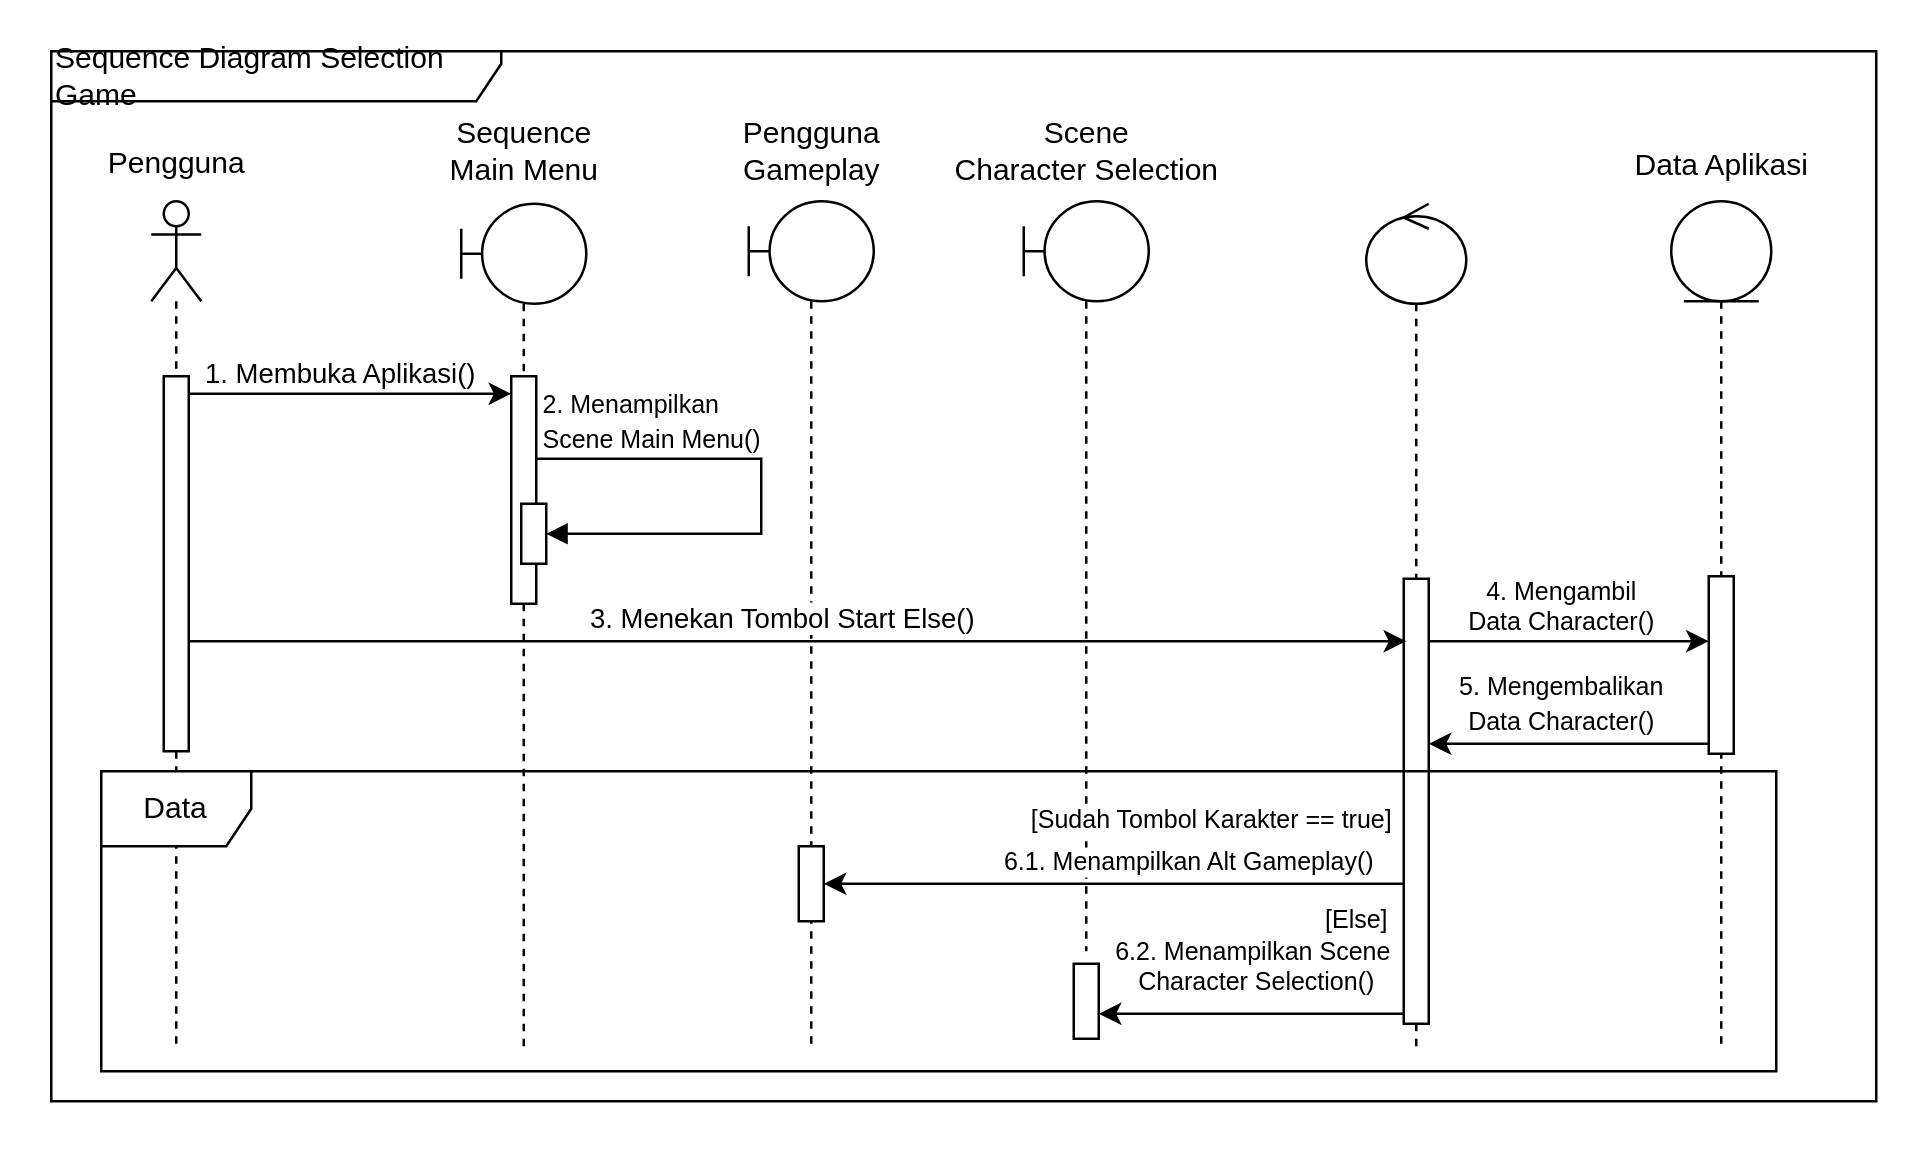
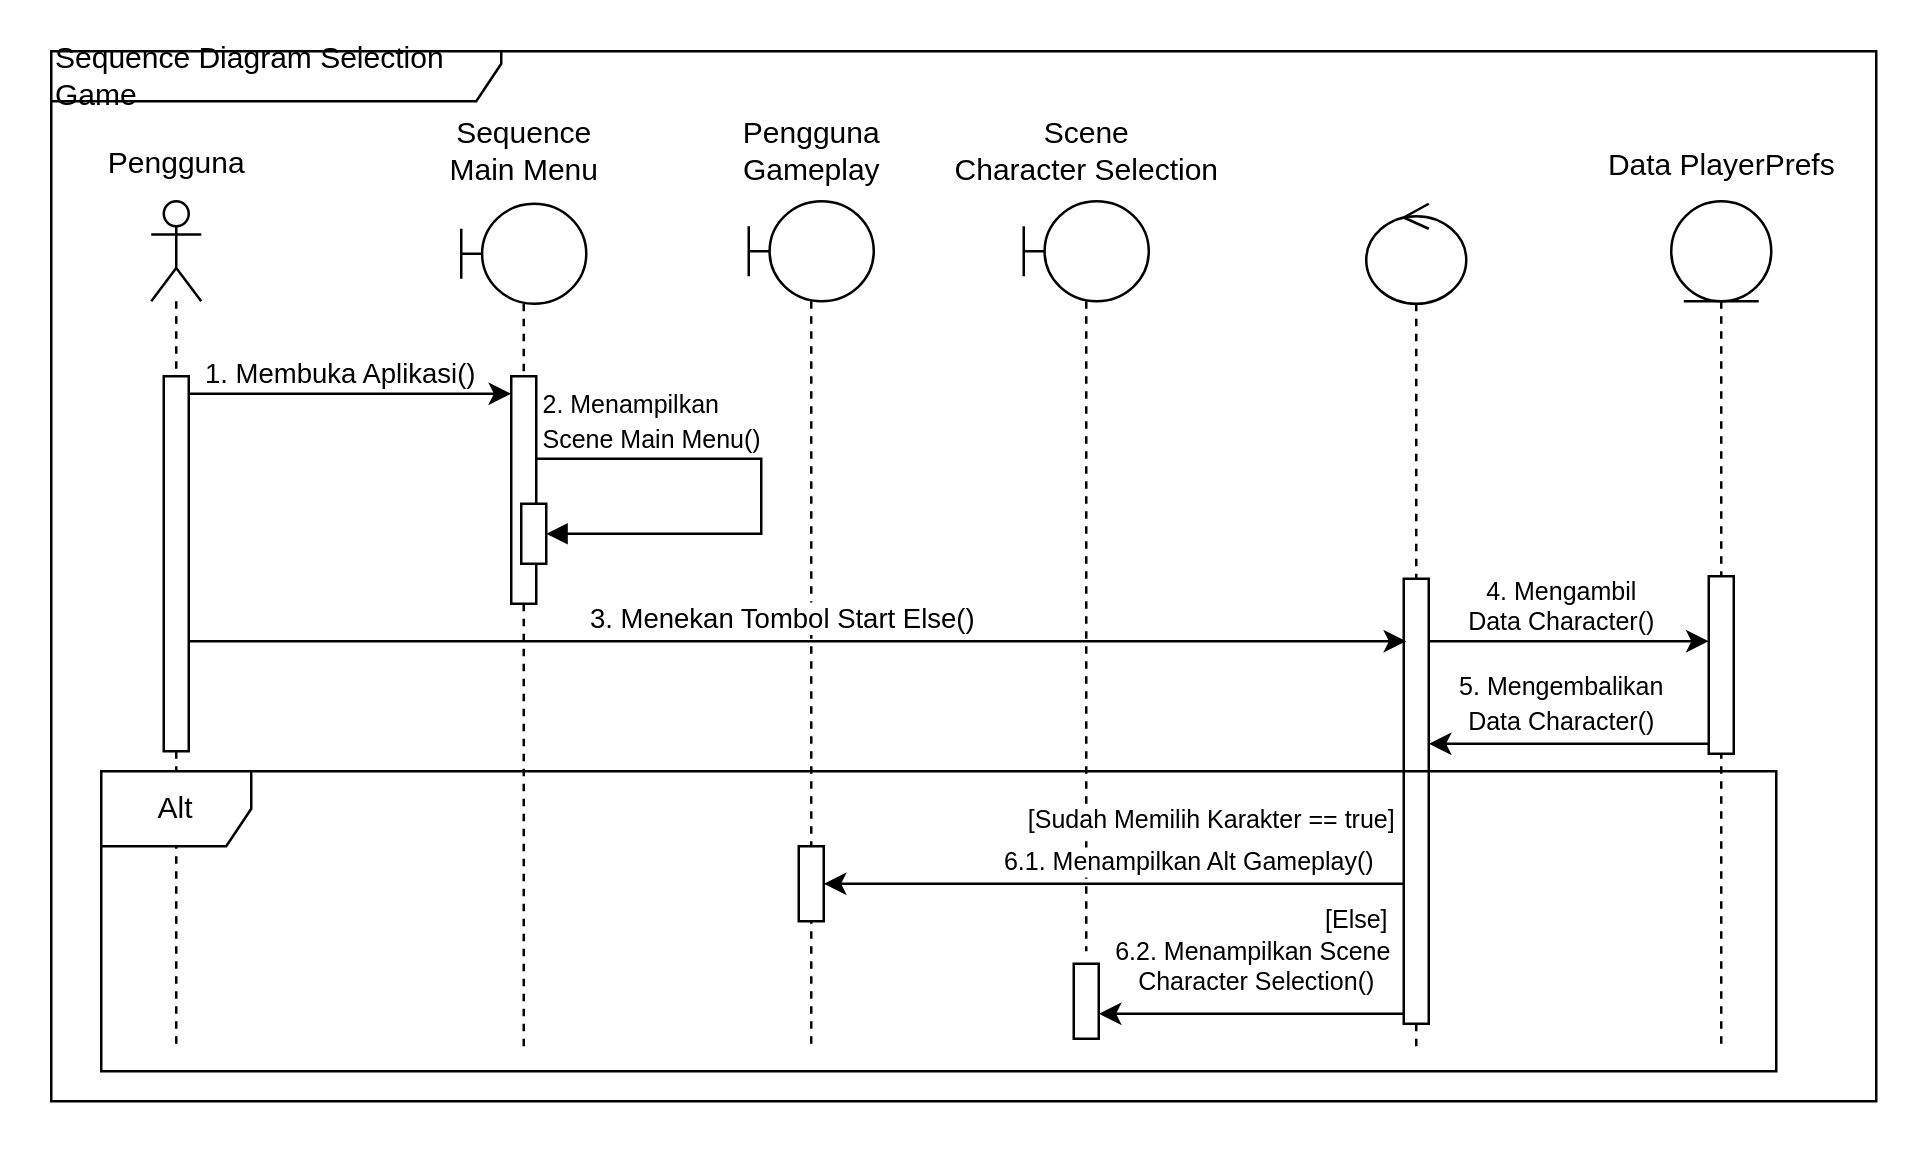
node "Data Aplikasi": label "Data Aplikasi" -> "Data PlayerPrefs"
node "Data": label "Data" -> "Alt"
node "[Sudah Tombol Karakter == true]": label "[Sudah Tombol Karakter == true]" -> "[Sudah Memilih Karakter == true]"
